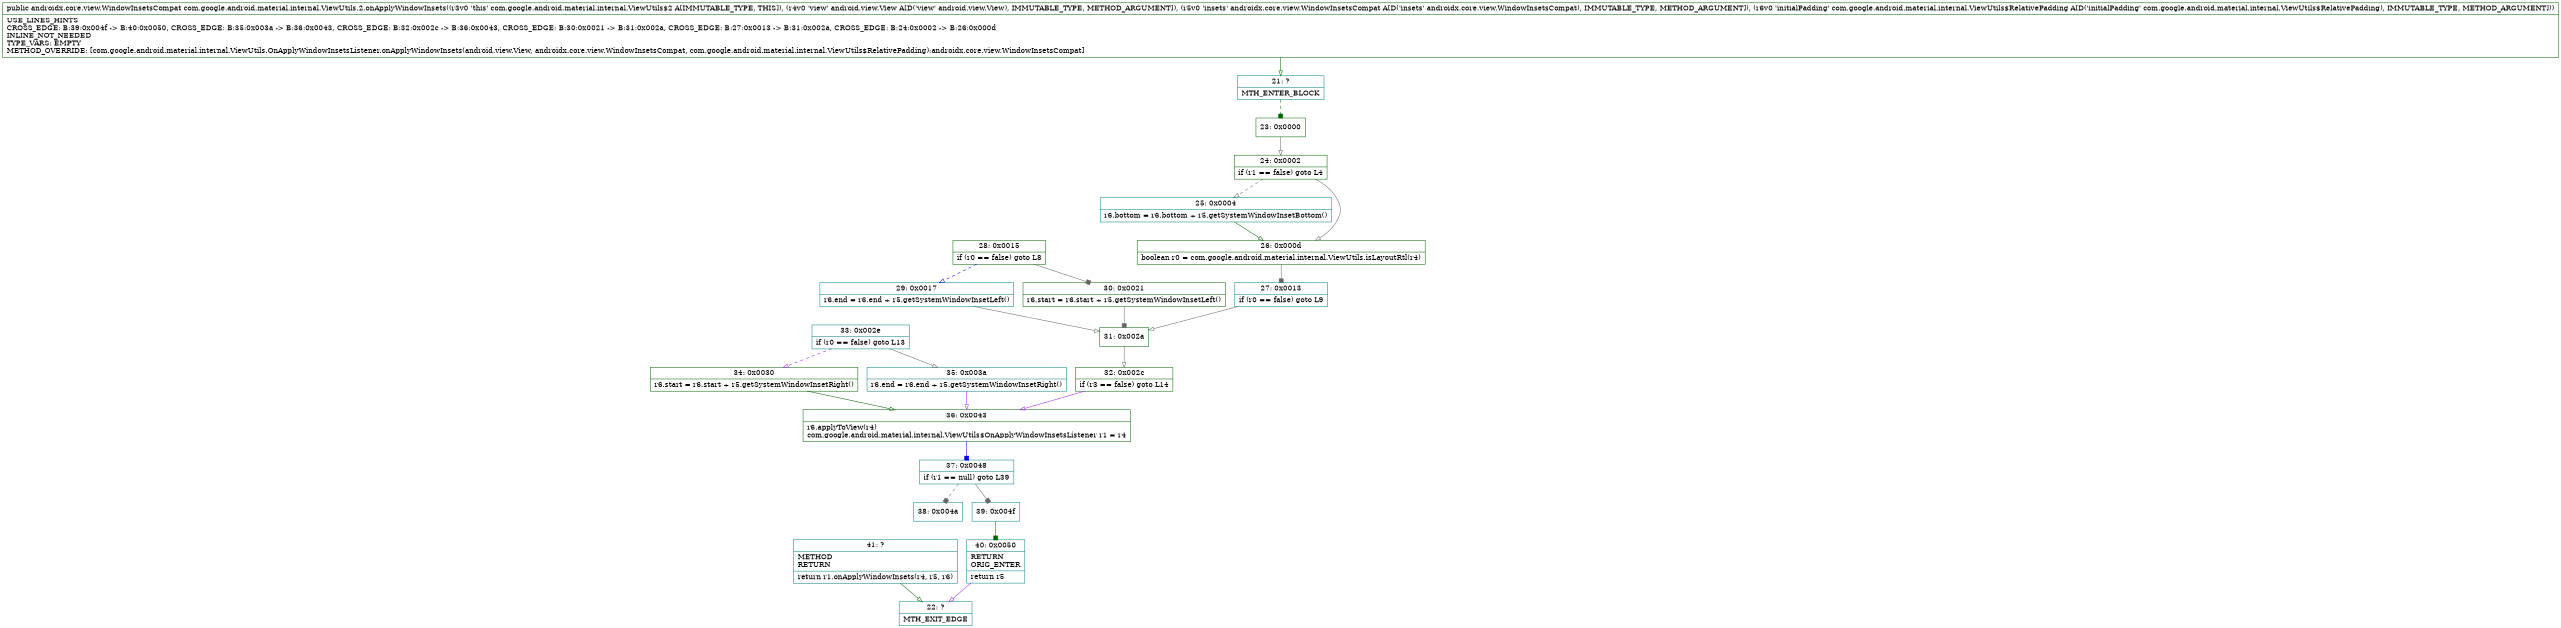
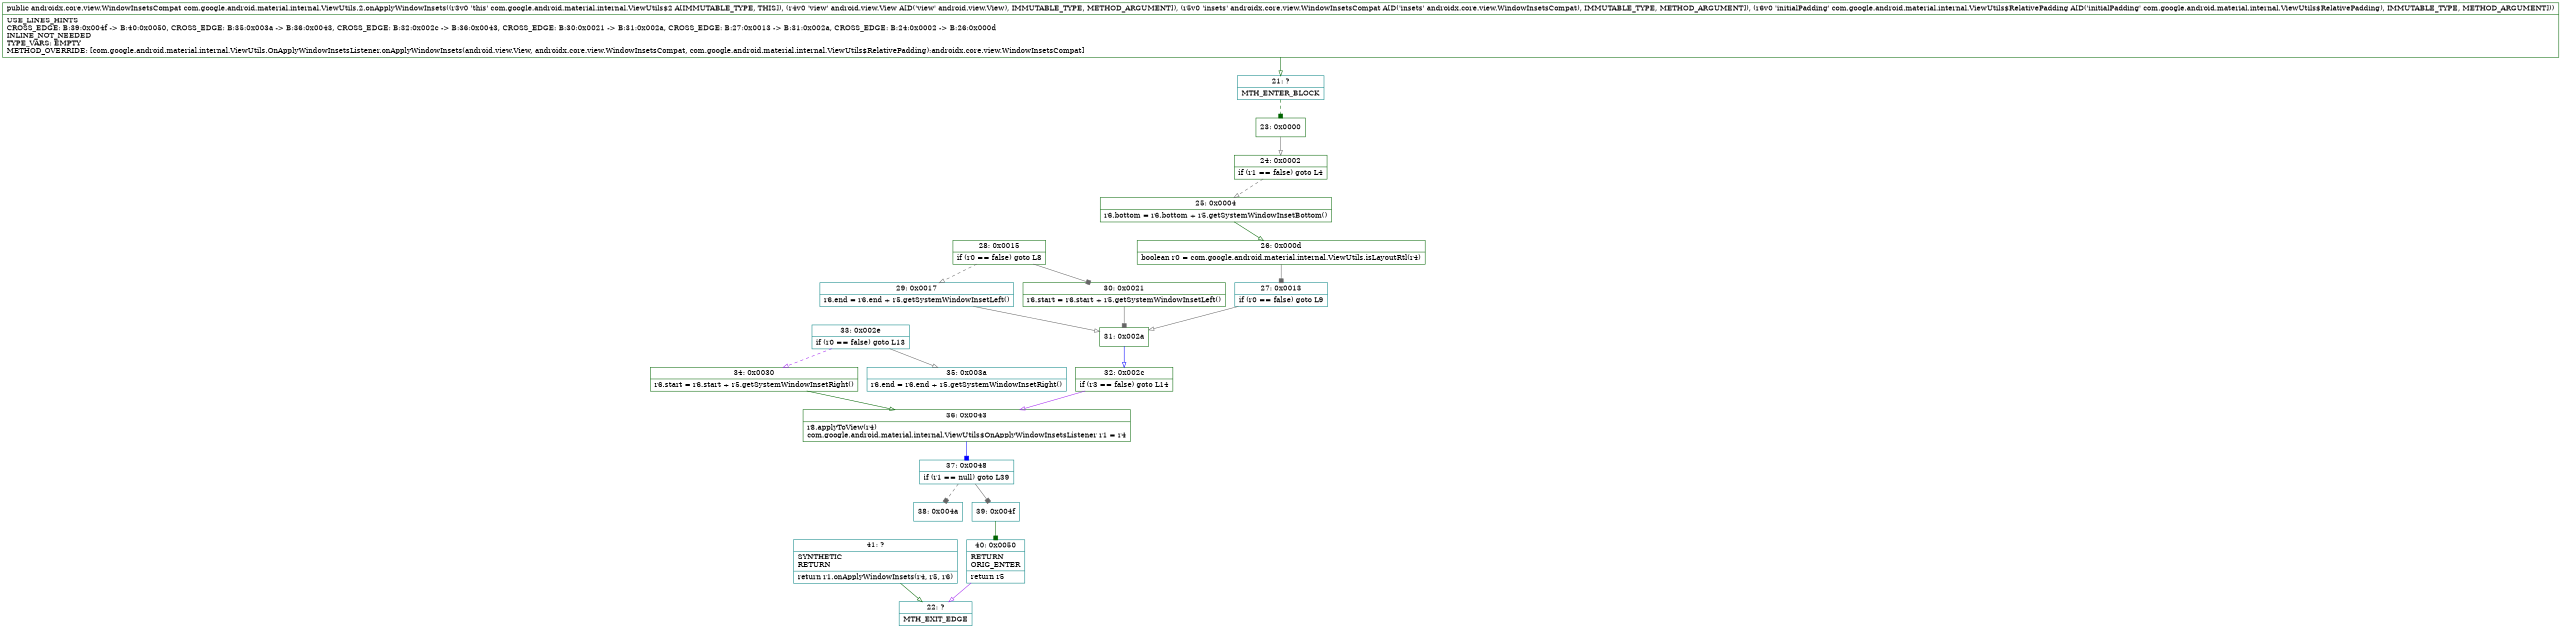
edge "24: 0x0002" -> "26: 0x000d": removed
node "25: 0x0004": color teal -> darkgreen
edge "28: 0x0015" -> "29: 0x0017": color blue -> gray40
edge "31: 0x002a" -> "32: 0x002c": color gray40 -> blue
edge "35: 0x003a" -> "36: 0x0043": removed
node "36: 0x0043": text "r6.applyToView(r4)" -> "r8.applyToView(r4)"
node "41: ?": text "METHOD" -> "SYNTHETIC"
